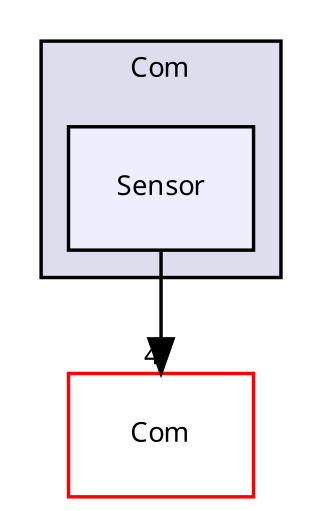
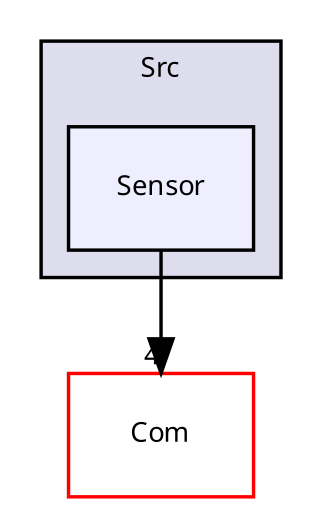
cluster "Com": label "Com" -> "Src"
